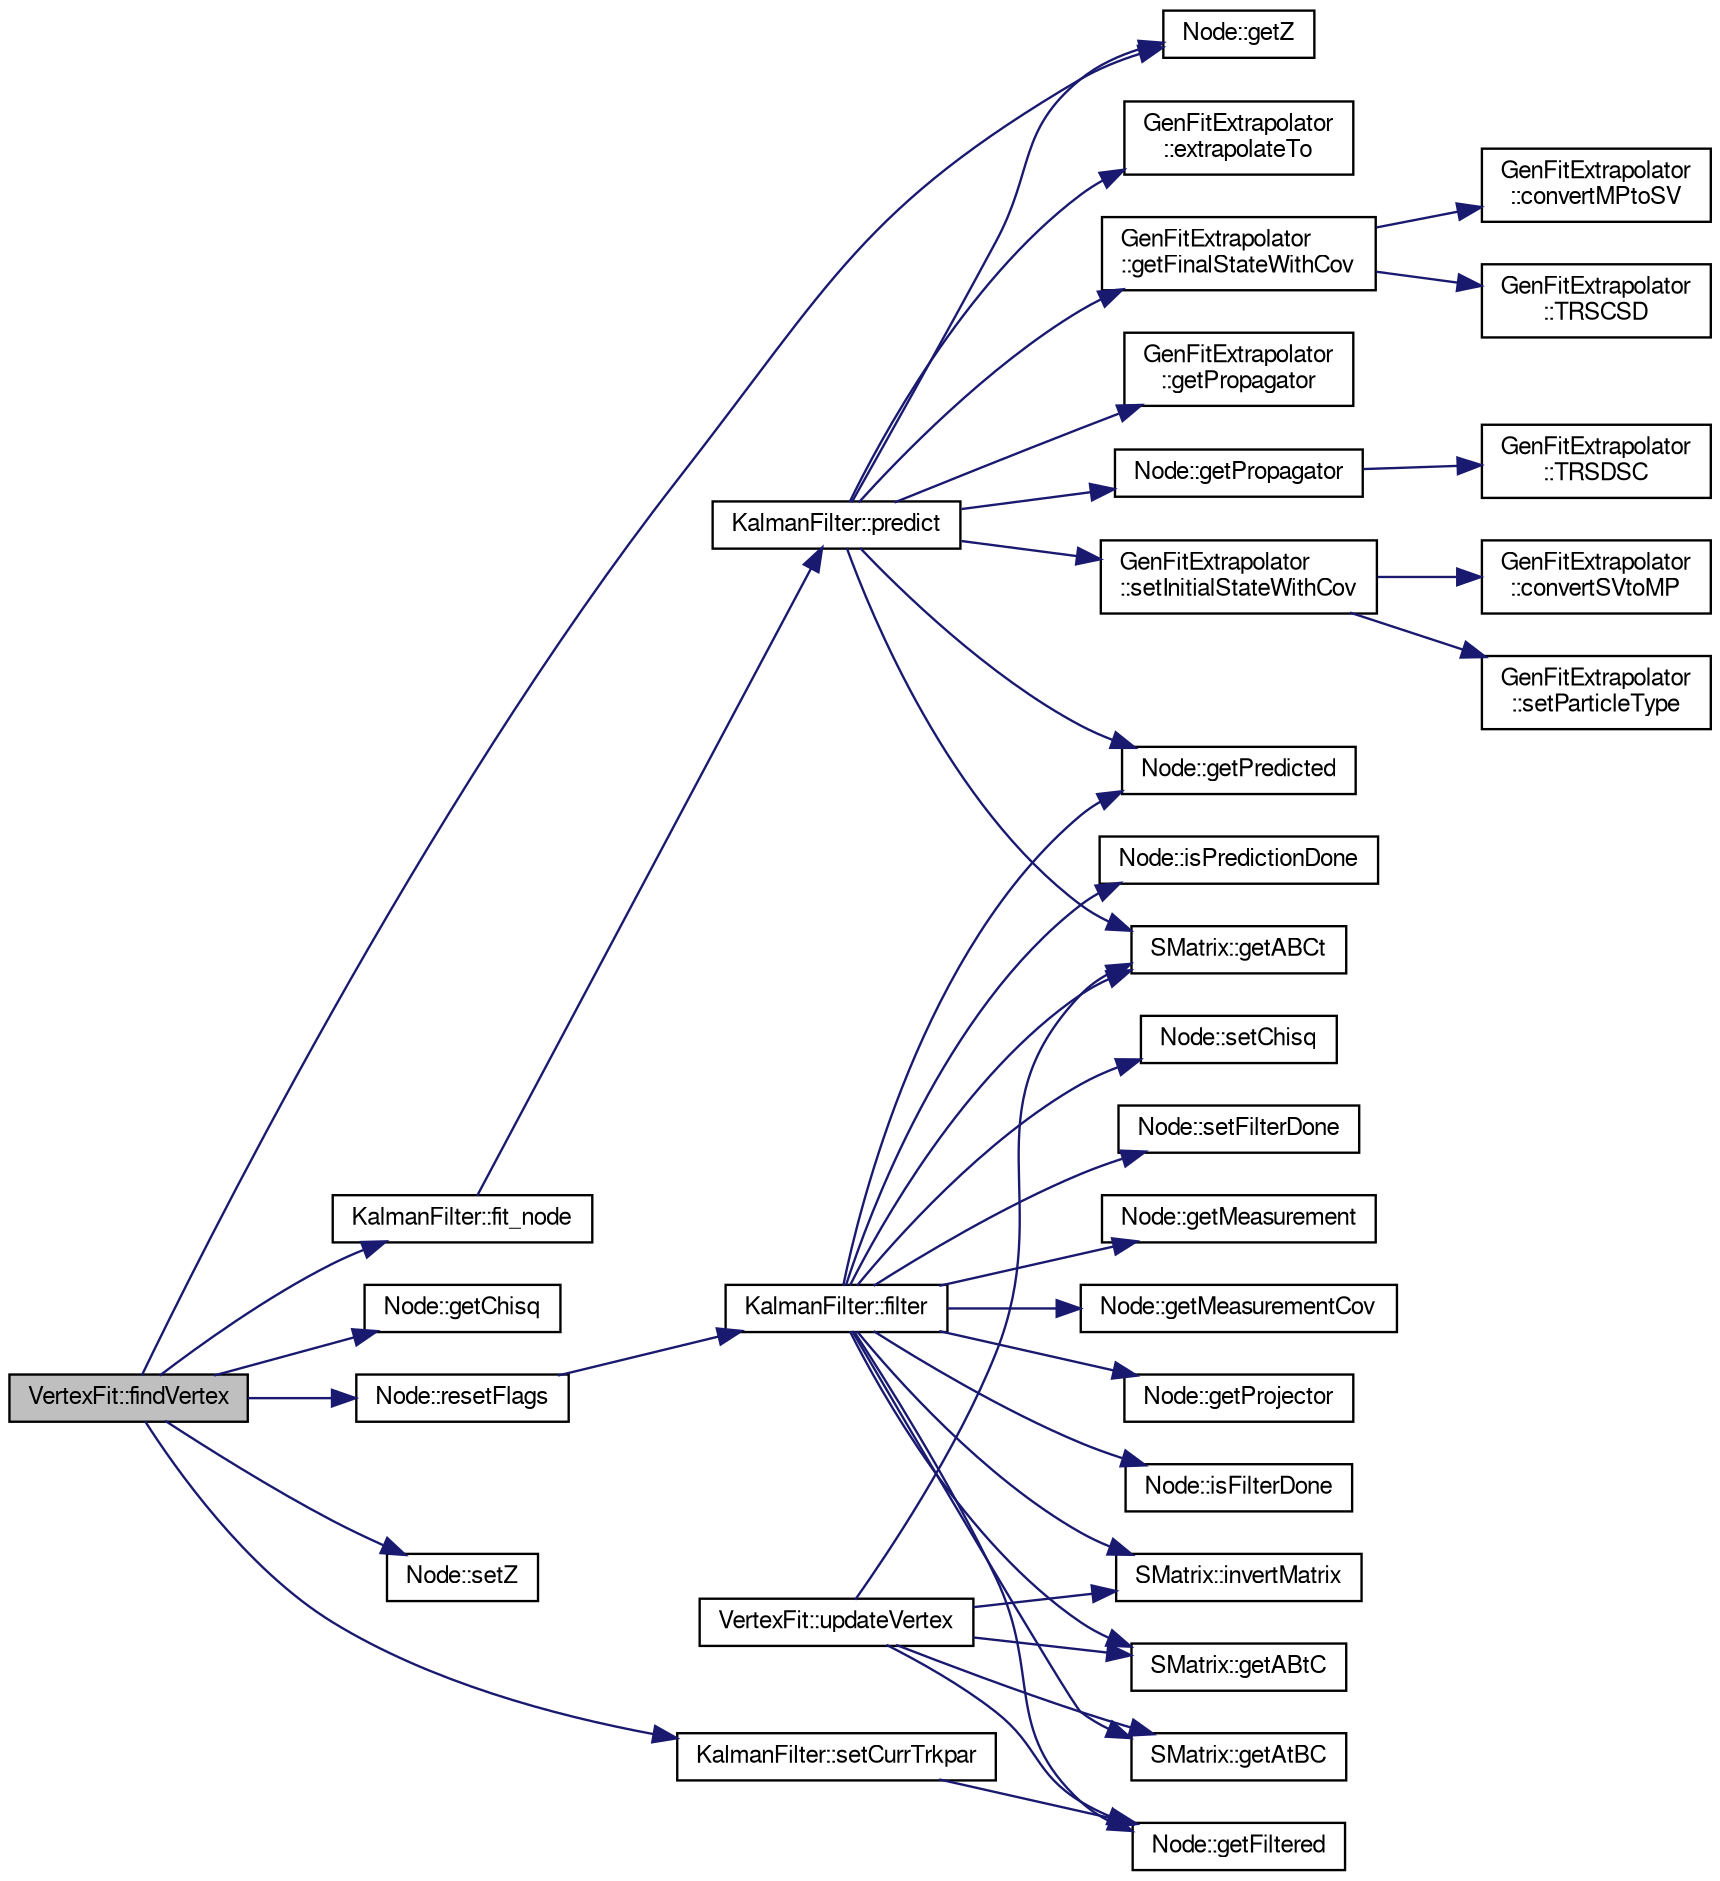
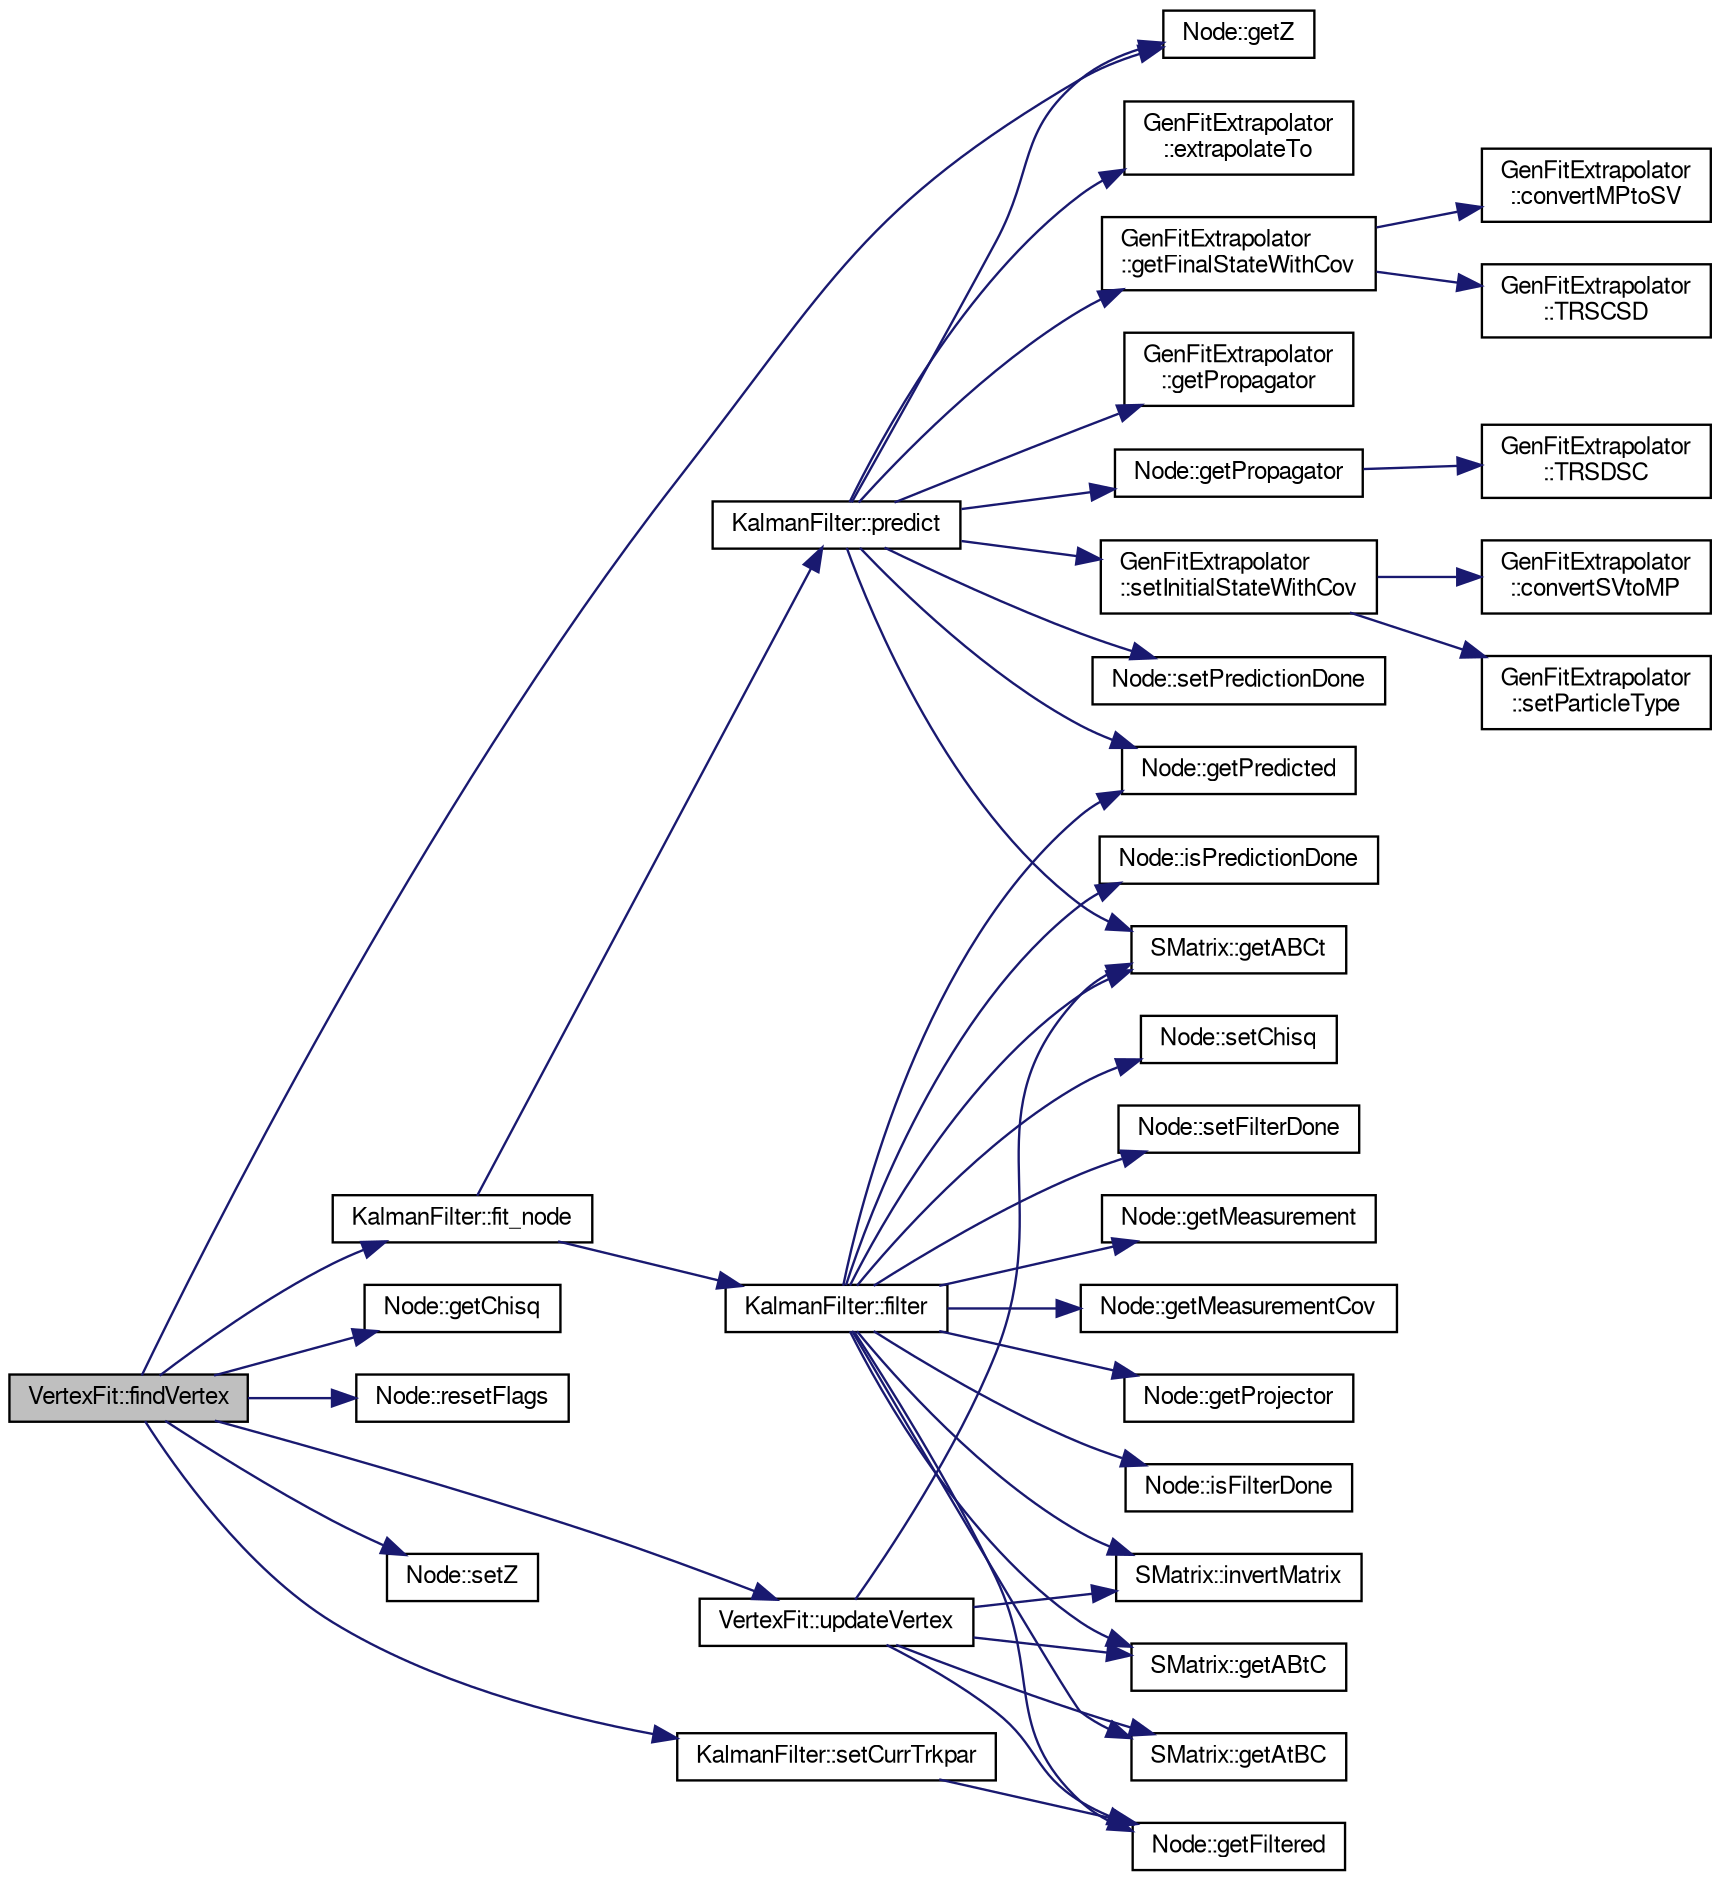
node "Node::setPredictionDone": added
edge "Node::resetFlags" -> "KalmanFilter::filter": now "KalmanFilter::fit_node" -> "KalmanFilter::filter"
edge "VertexFit::findVertex" -> "VertexFit::updateVertex": added
